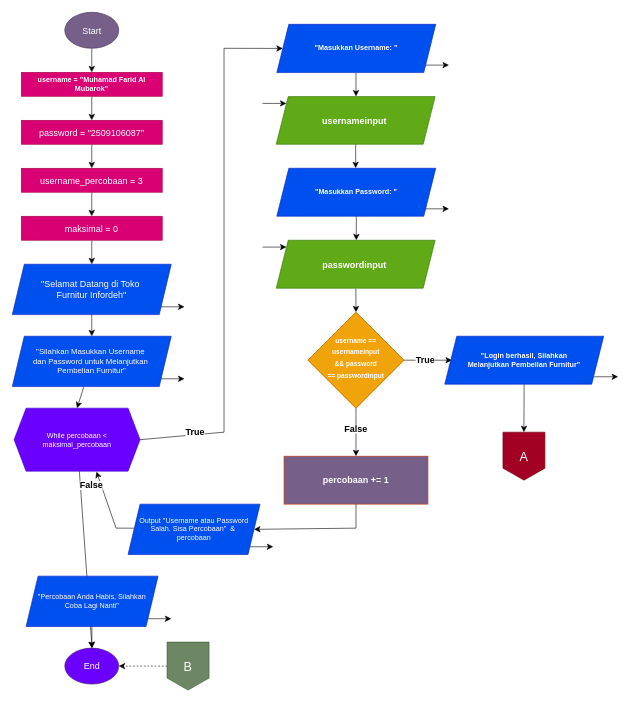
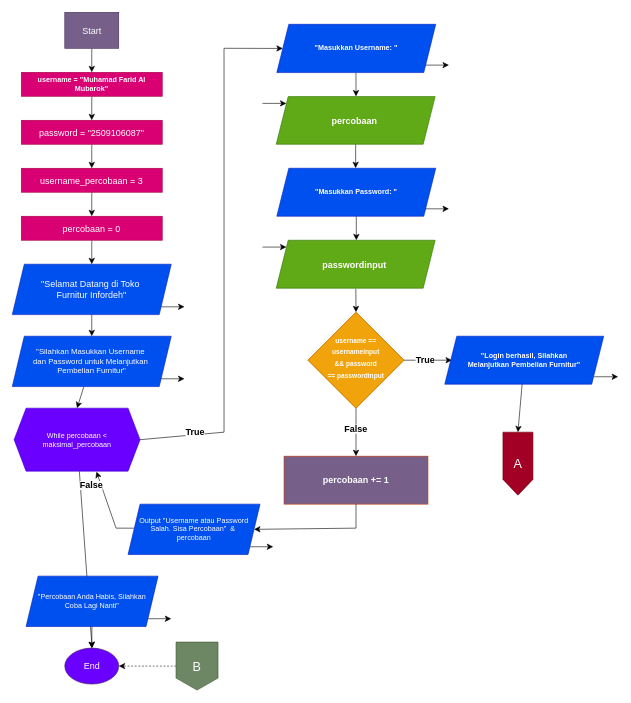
node "Start": shape ellipse -> rectangle
node "usernameinput": label "usernameinput" -> "percobaan"
node "maksimal = 0": label "maksimal = 0" -> "percobaan = 0"
node "A": size 42x48 -> 30x63
node "B": moved (188, 666) -> (197, 666)
